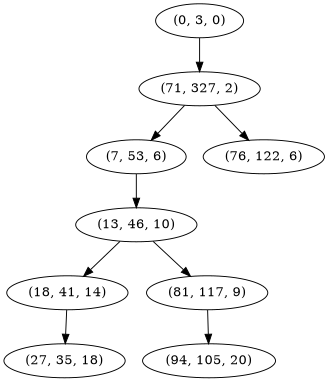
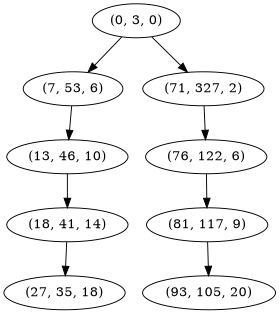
edge "(71, 327, 2)" -> "(7, 53, 6)": now "(0, 3, 0)" -> "(7, 53, 6)"
edge "(13, 46, 10)" -> "(81, 117, 9)": now "(76, 122, 6)" -> "(81, 117, 9)"
node "(94, 105, 20)": label "(94, 105, 20)" -> "(93, 105, 20)"
